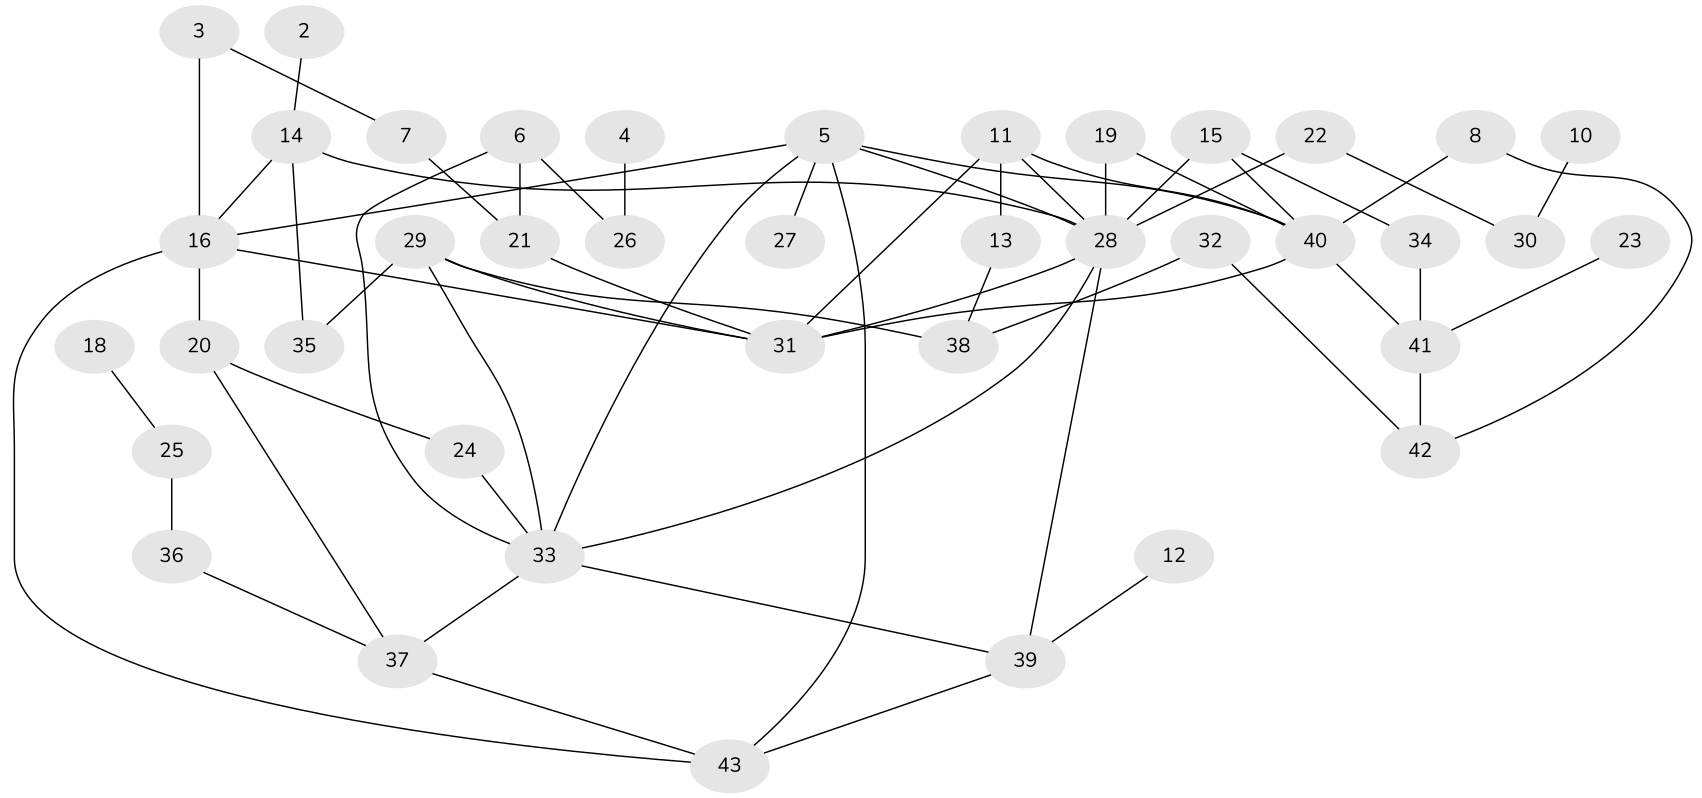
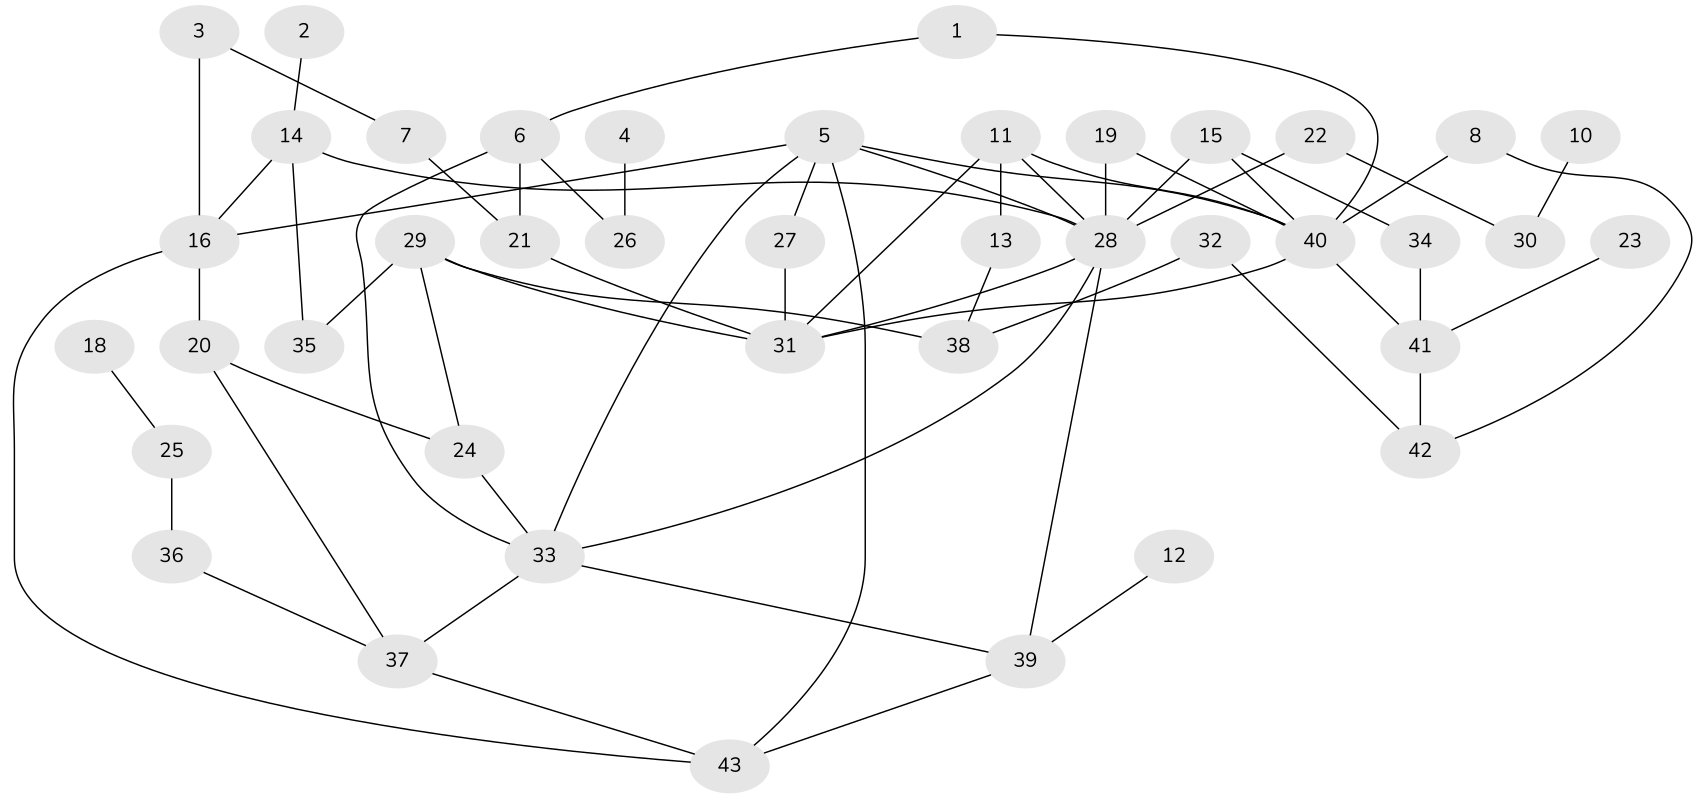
node "1": added
edge "16" -- "31": now "27" -- "31"
edge "29" -- "33": now "29" -- "24"
